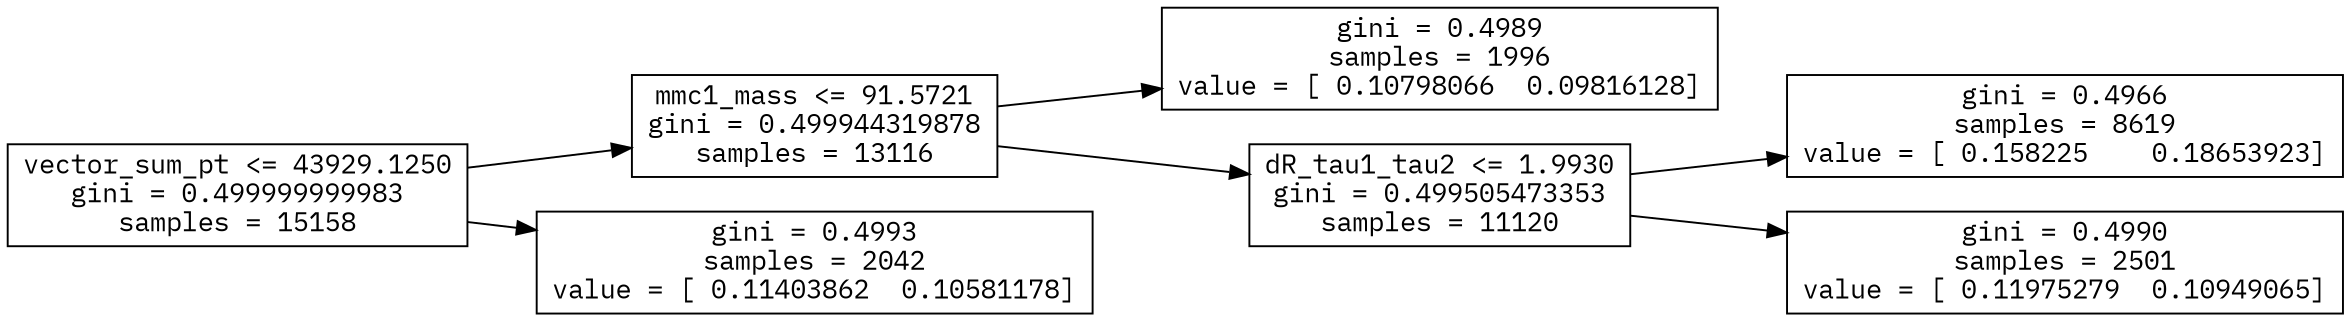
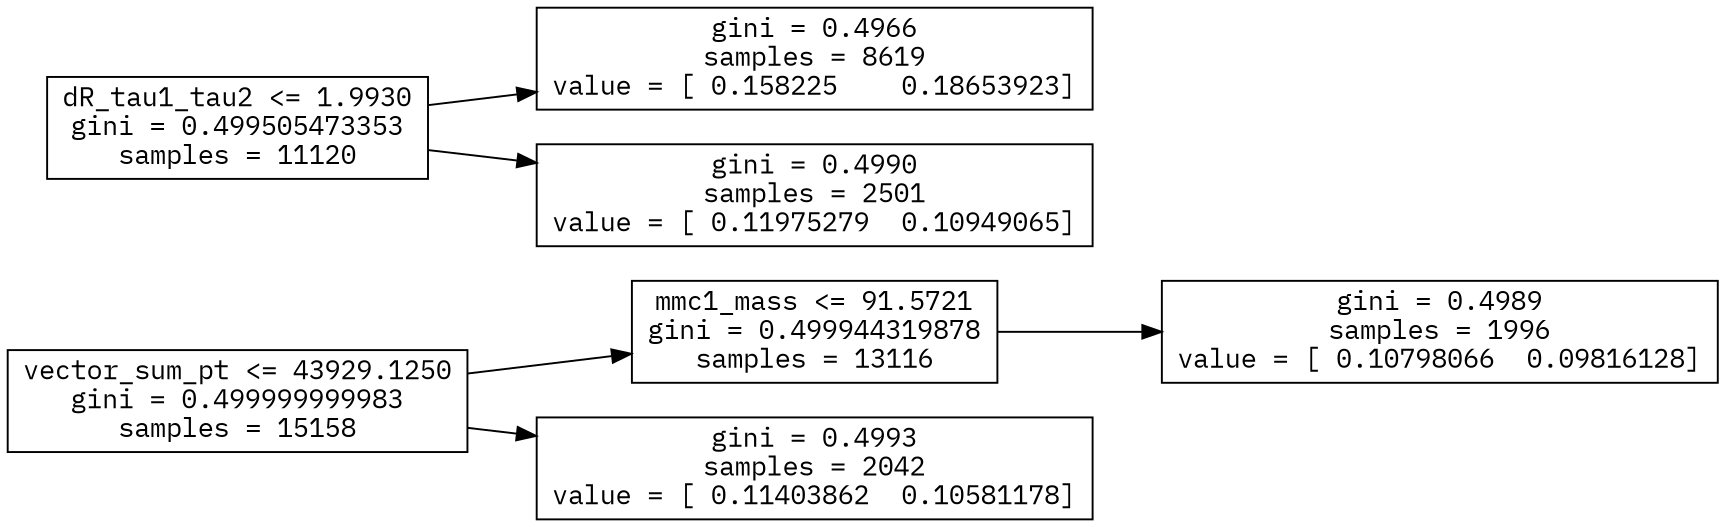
edge "mmc1_mass <= 91.5721 gini = 0.499944319878 samples = 13116" -> "dR_tau1_tau2 <= 1.9930 gini = 0.499505473353 samples = 11120": removed
